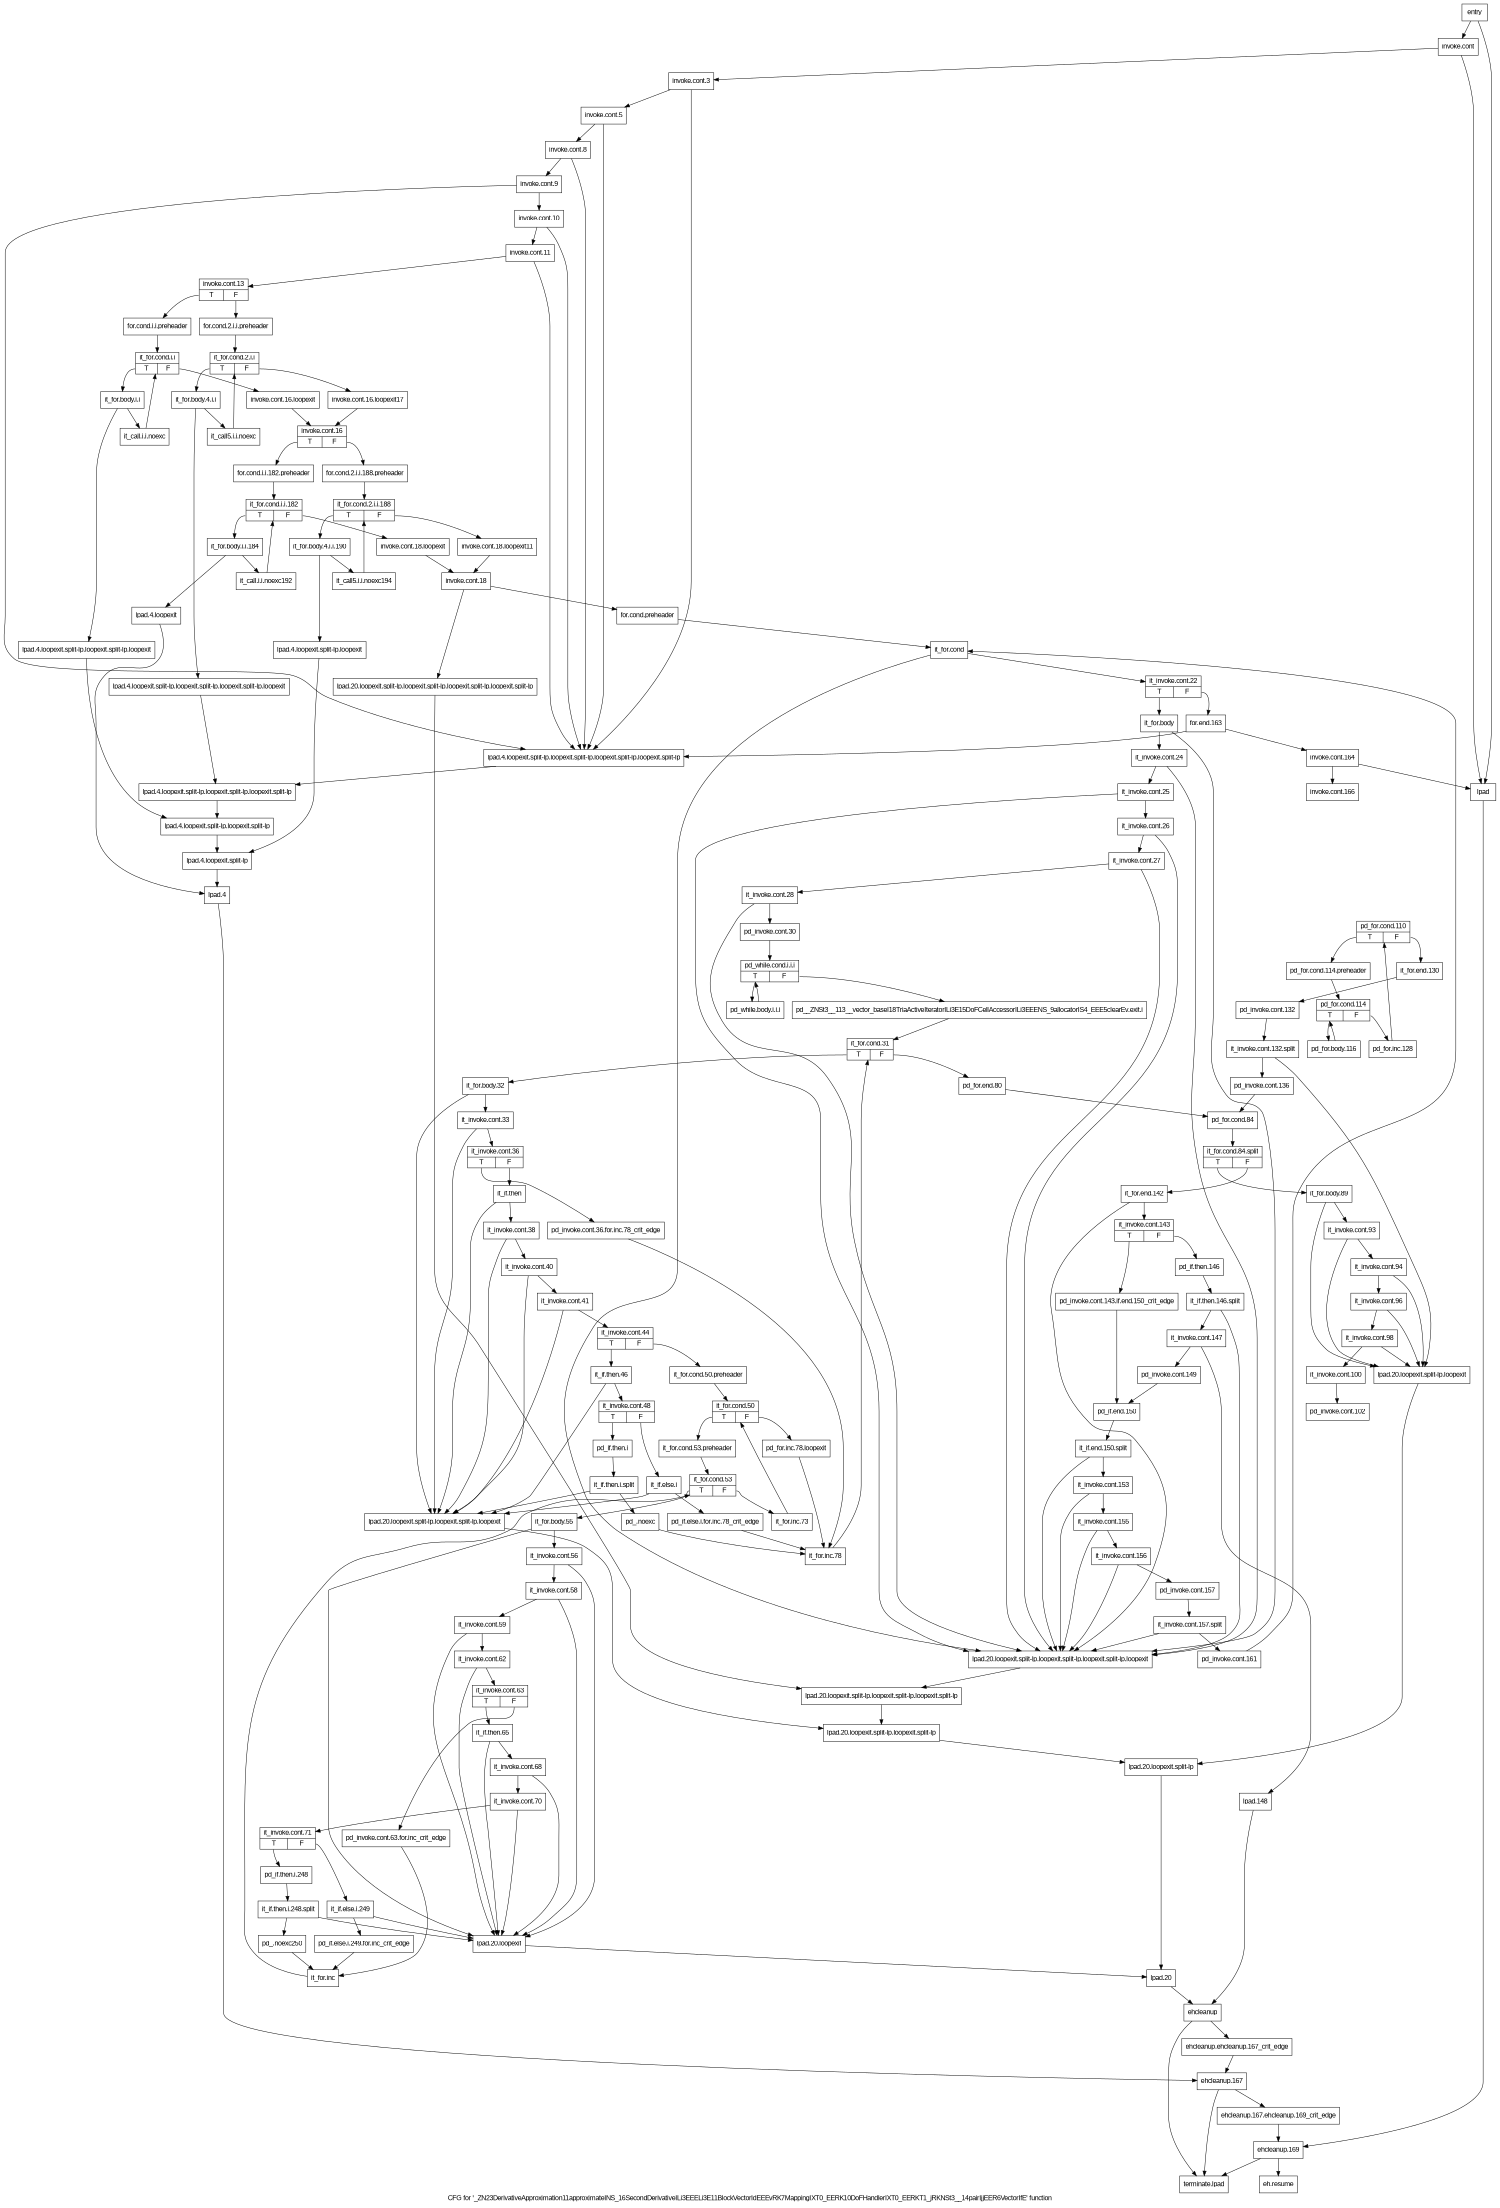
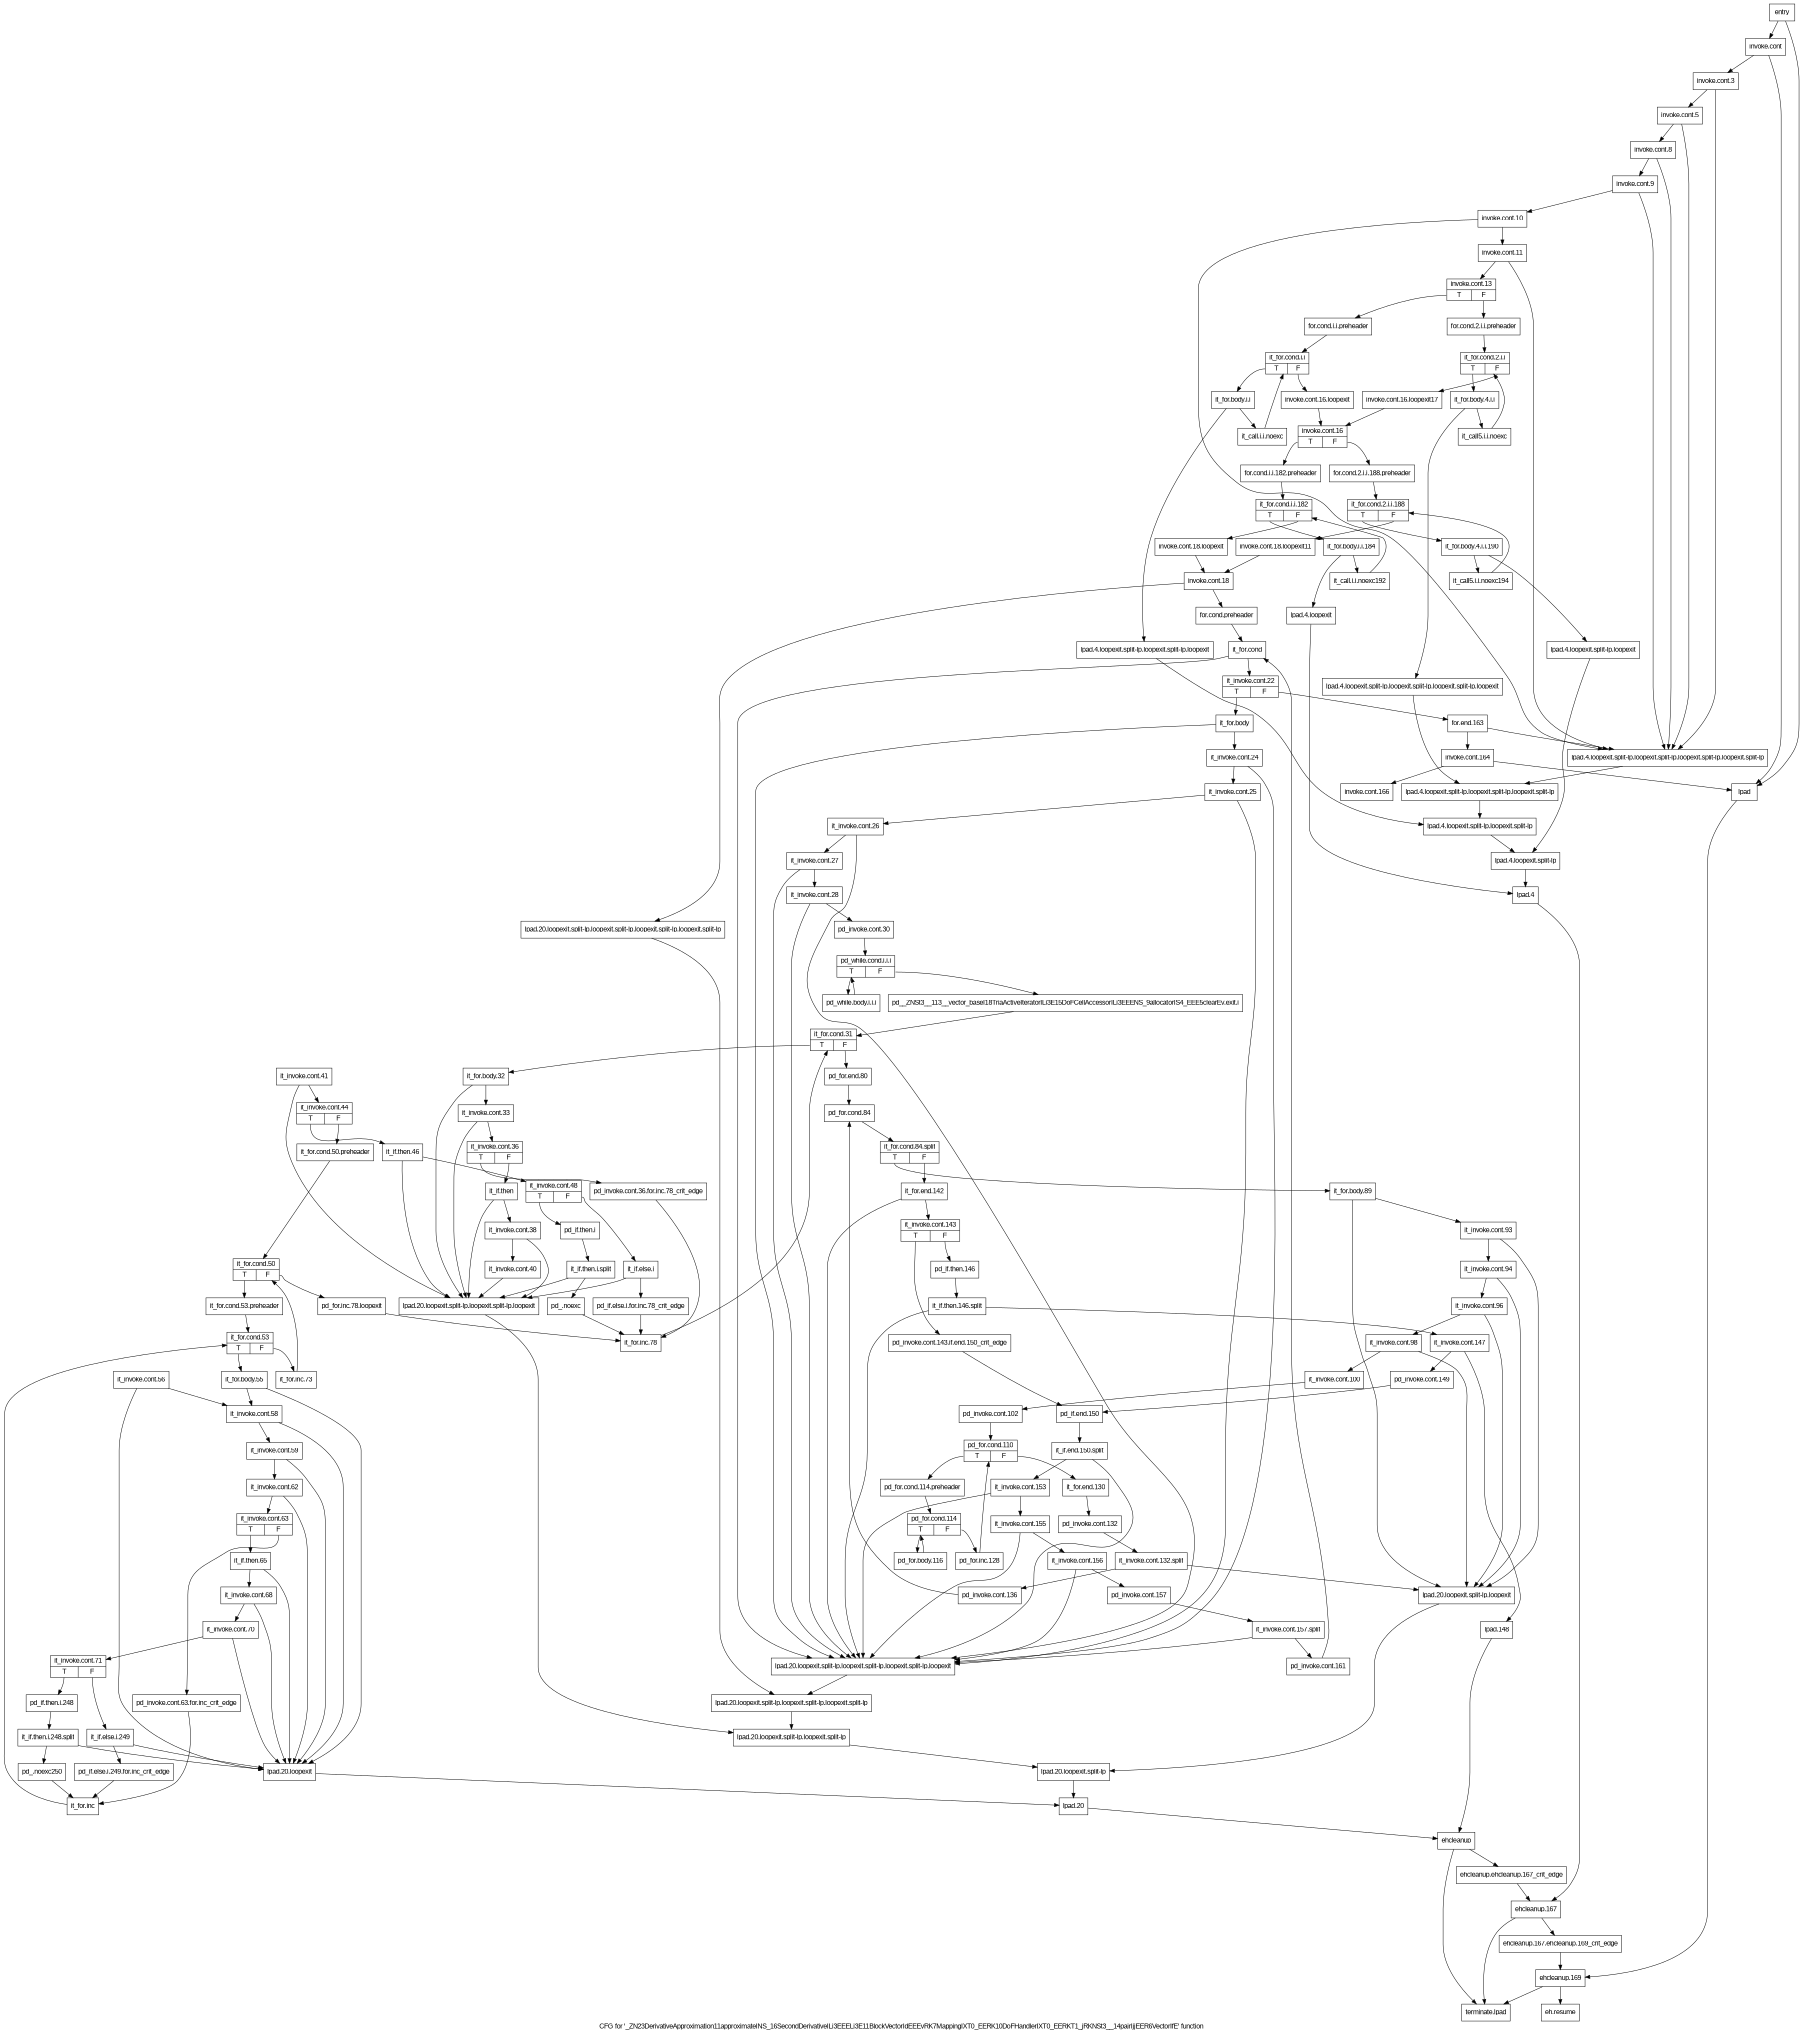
edge "it_invoke.cont.40" -> "it_invoke.cont.41": removed
edge "pd_invoke.cont.102" -> "pd_for.cond.110": added
edge "it_for.body.55" -> "it_invoke.cont.56": now "it_for.body.55" -> "it_invoke.cont.58"
